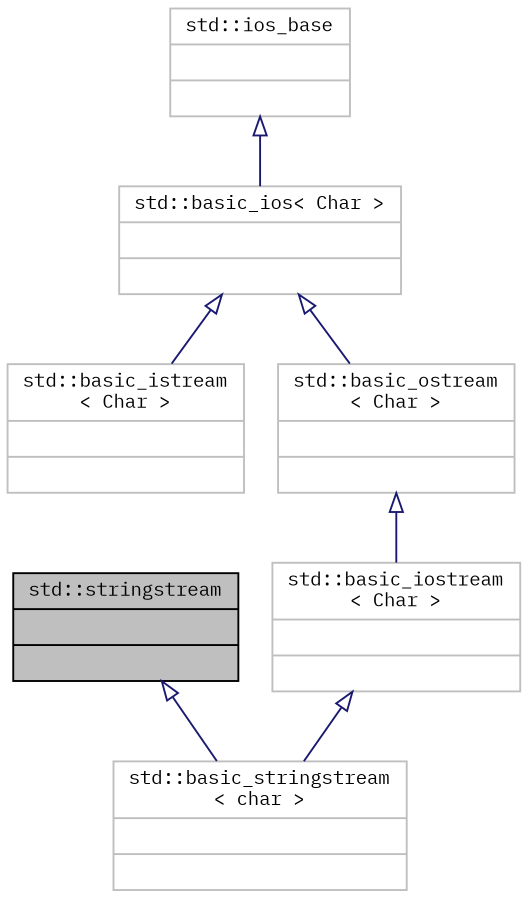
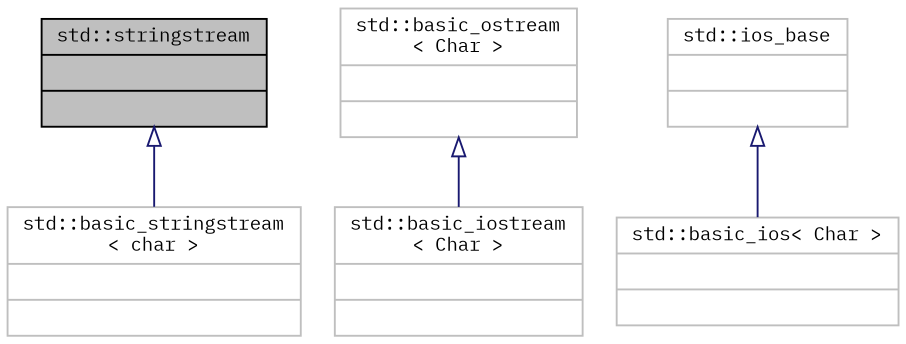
edge "std::basic_ostream" -> "std::basic_ios< Char >": removed
node "std::basic_istream": removed
edge "std::basic_stringstream" -> "std::basic_iostream": removed
